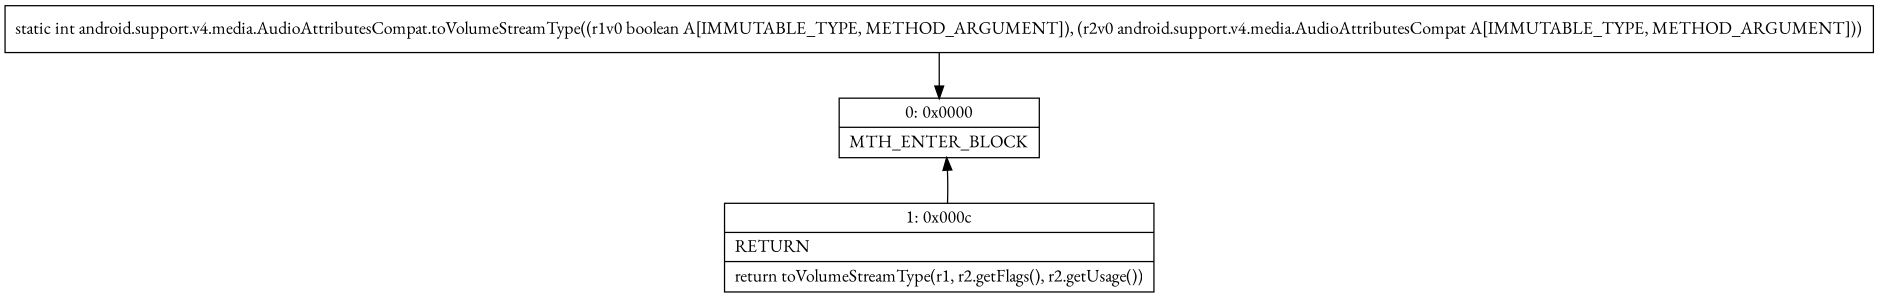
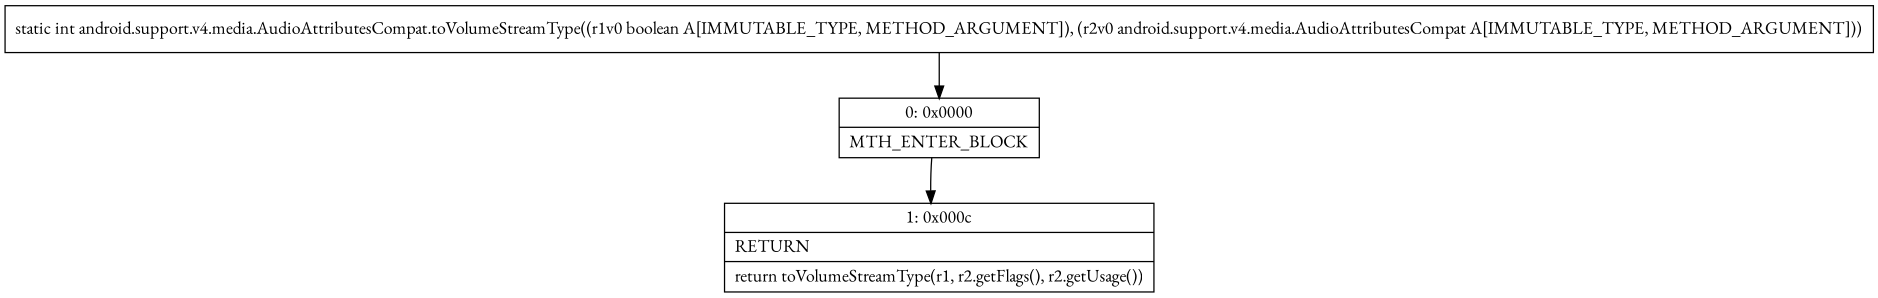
edge "1: 0x000c" -> "0: 0x0000": reversed
